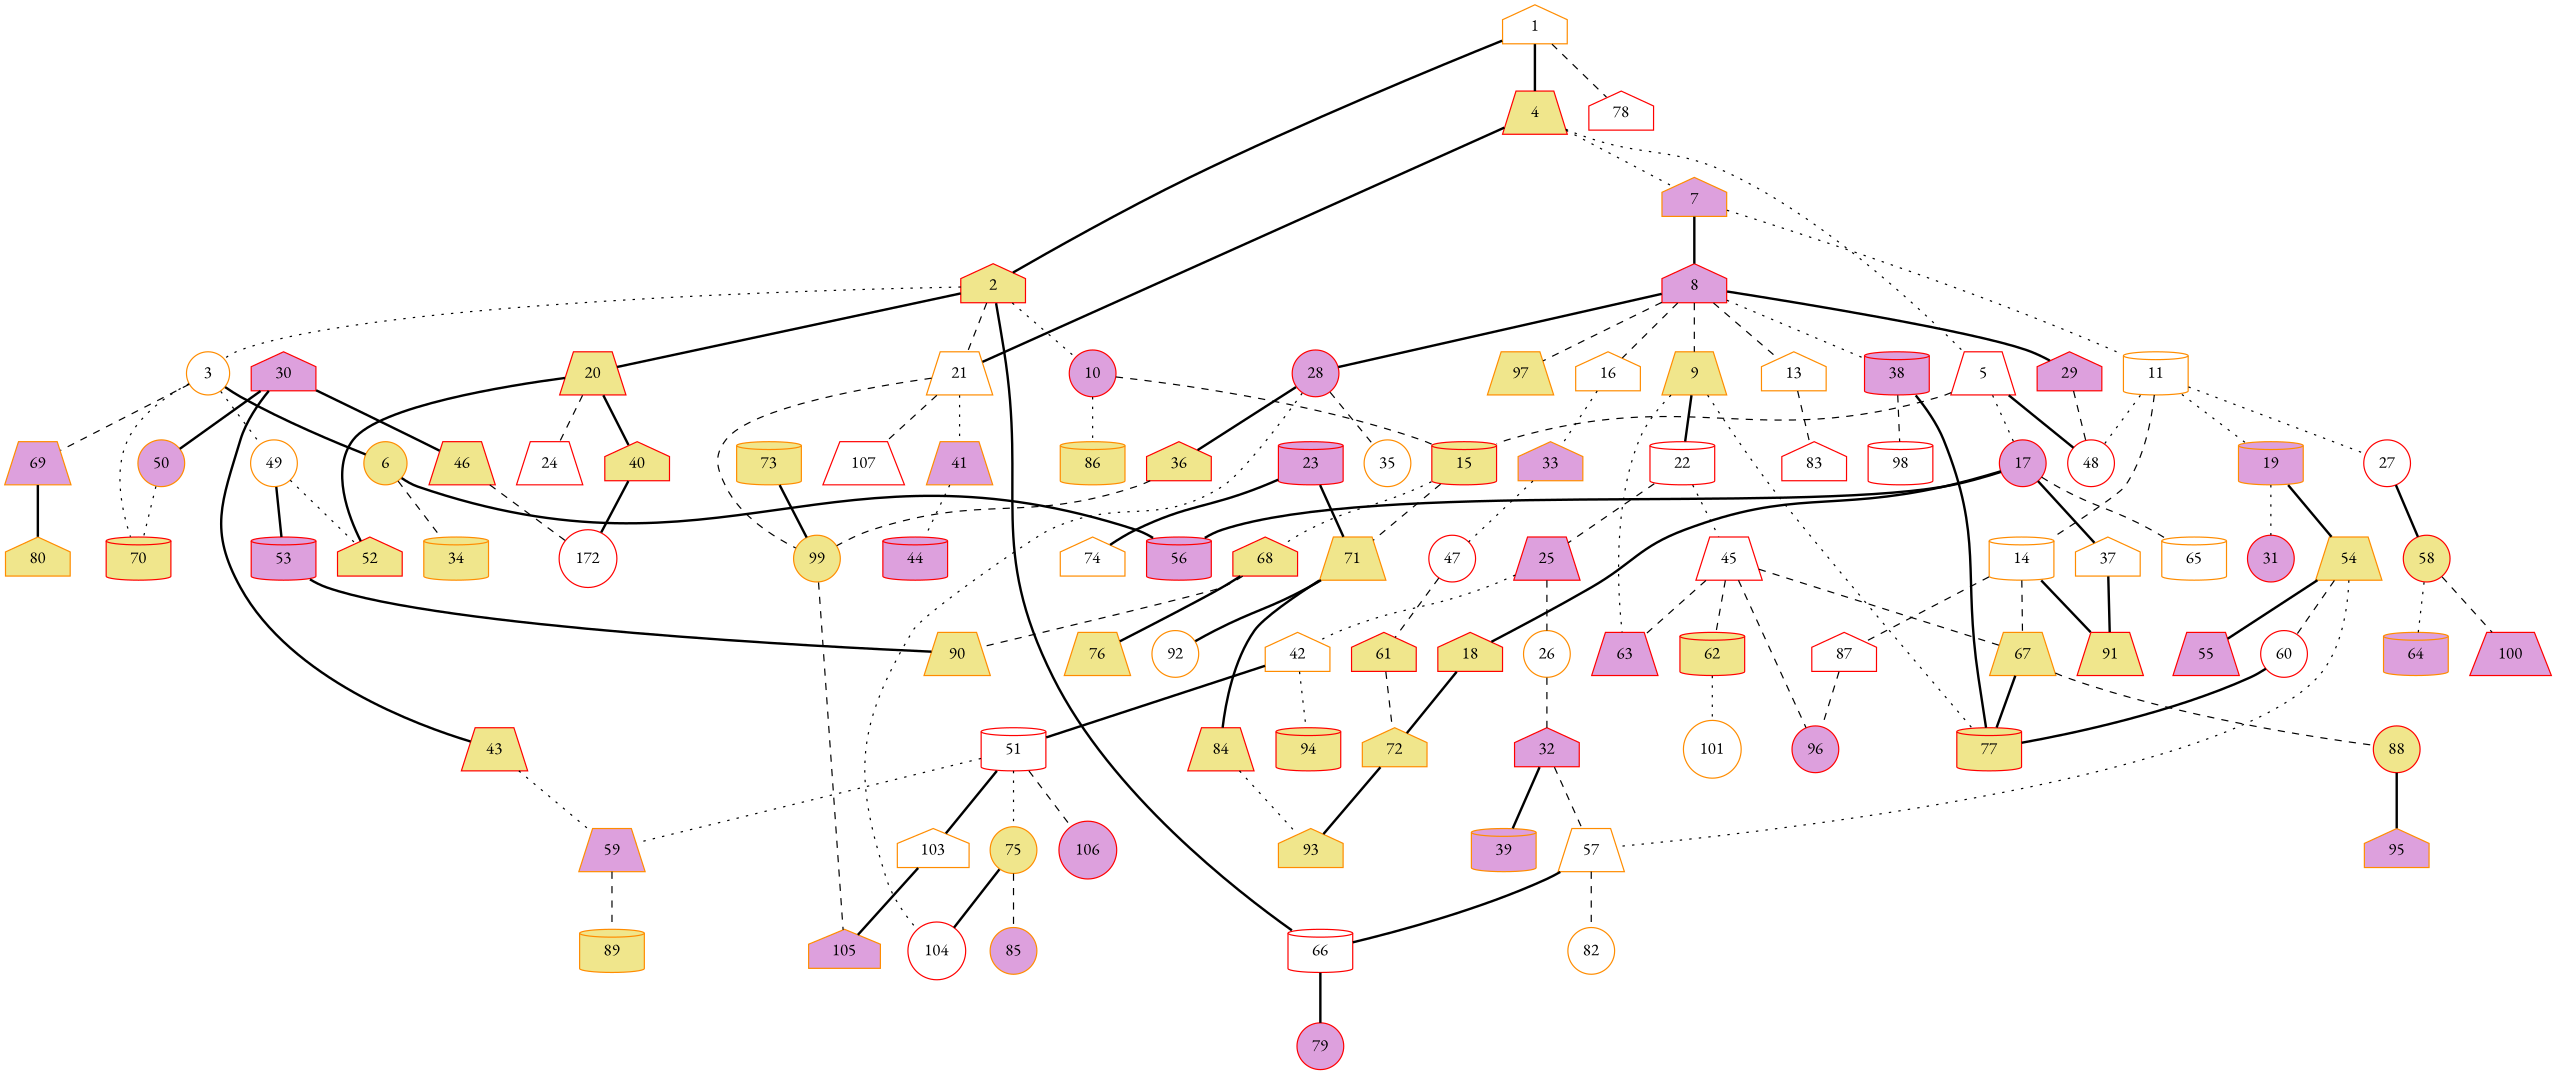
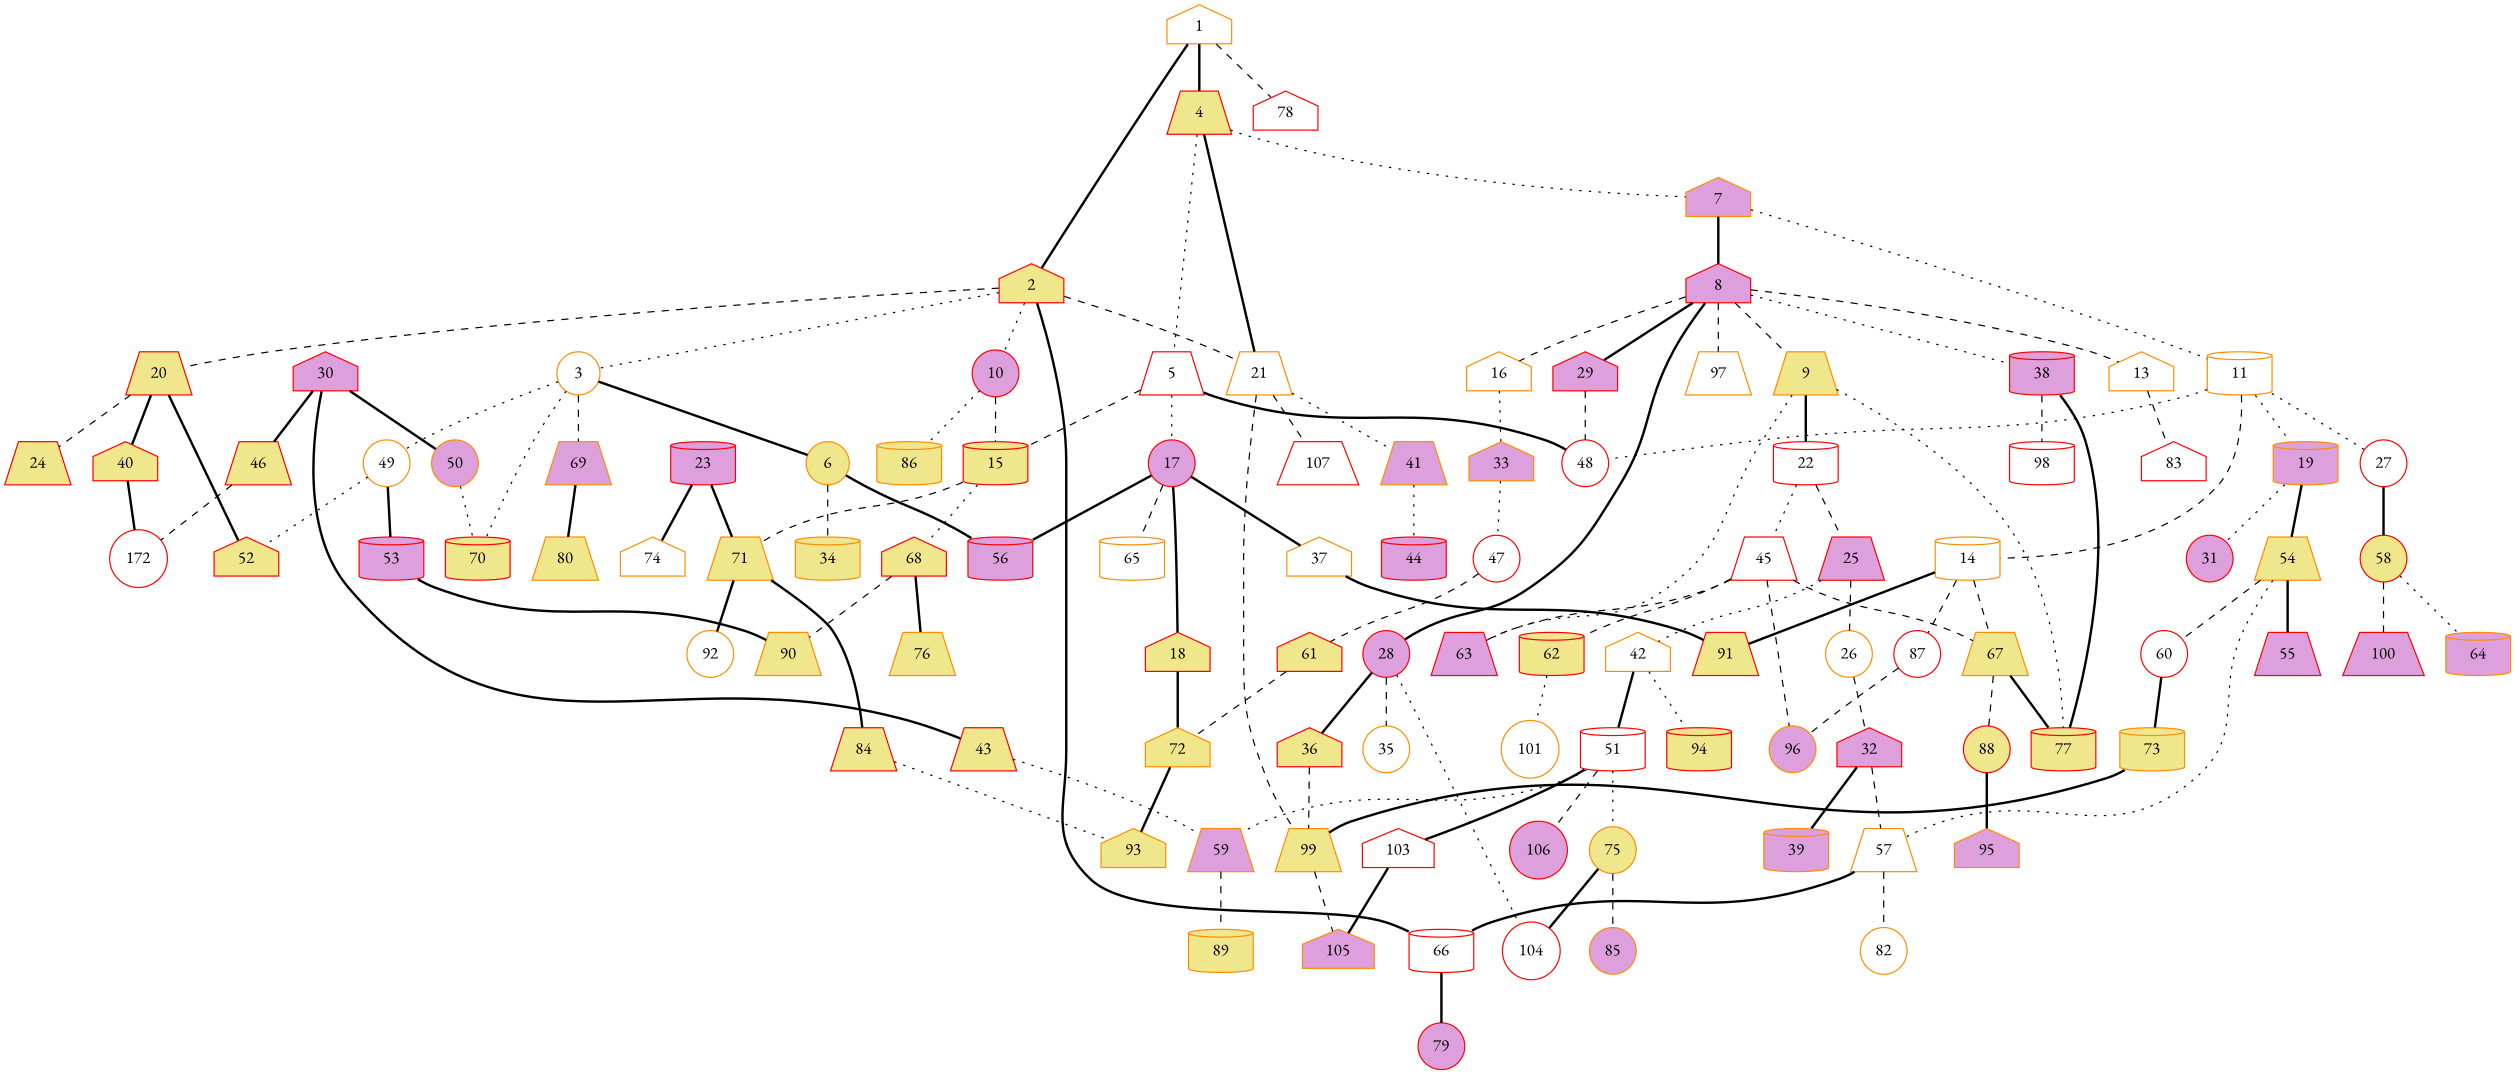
edge "2" -- "20": style bold -> dashed
node "97": fillcolor khaki -> white
node "24": fillcolor white -> khaki
node "80": shape house -> trapezium
node "99": shape circle -> trapezium
node "87": shape house -> circle
edge "60" -- "77": now "60" -- "73"
node "96": color red -> darkorange
node "103": color darkorange -> red
